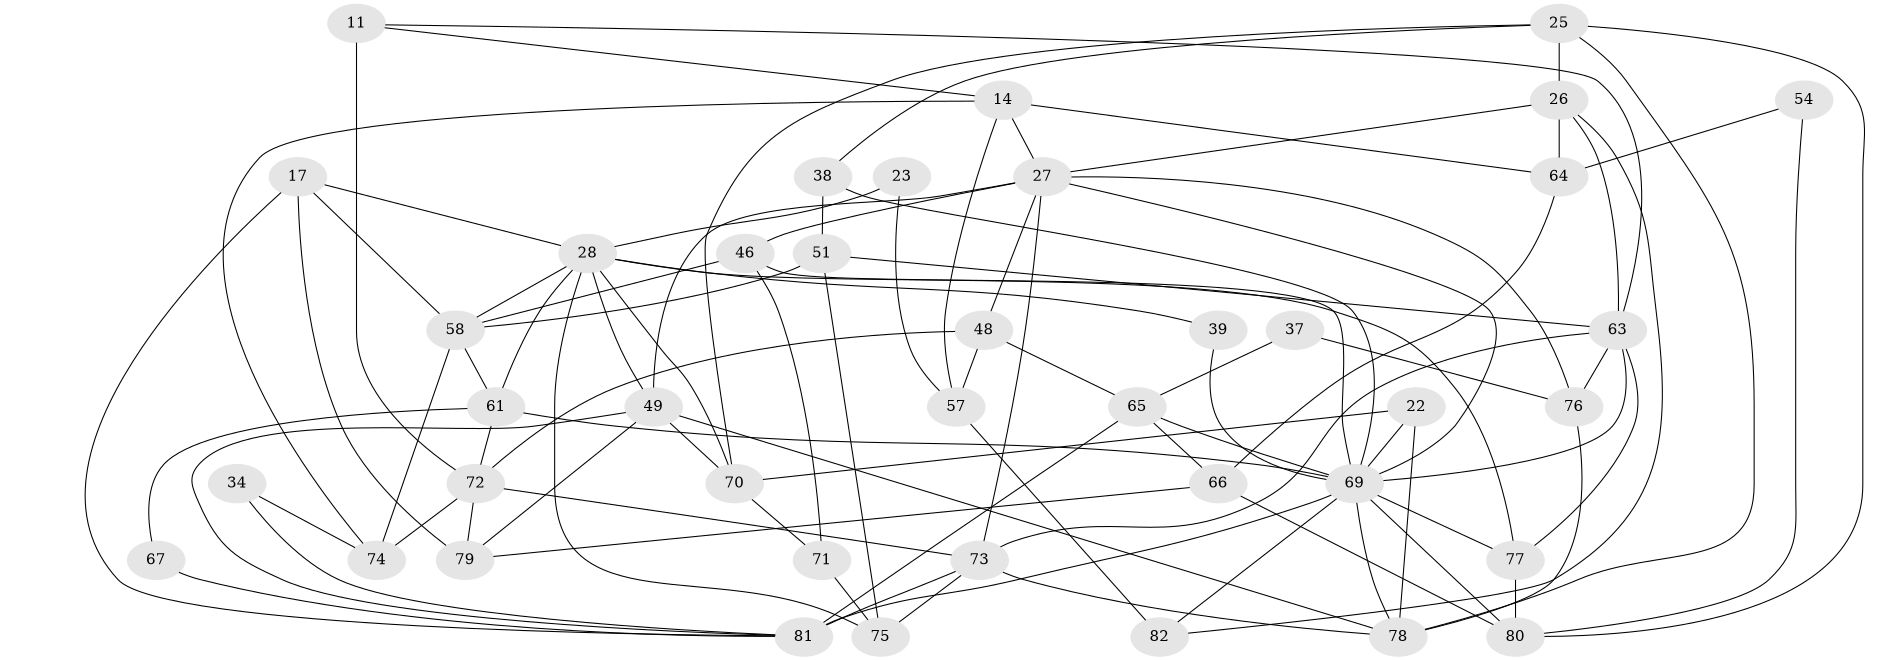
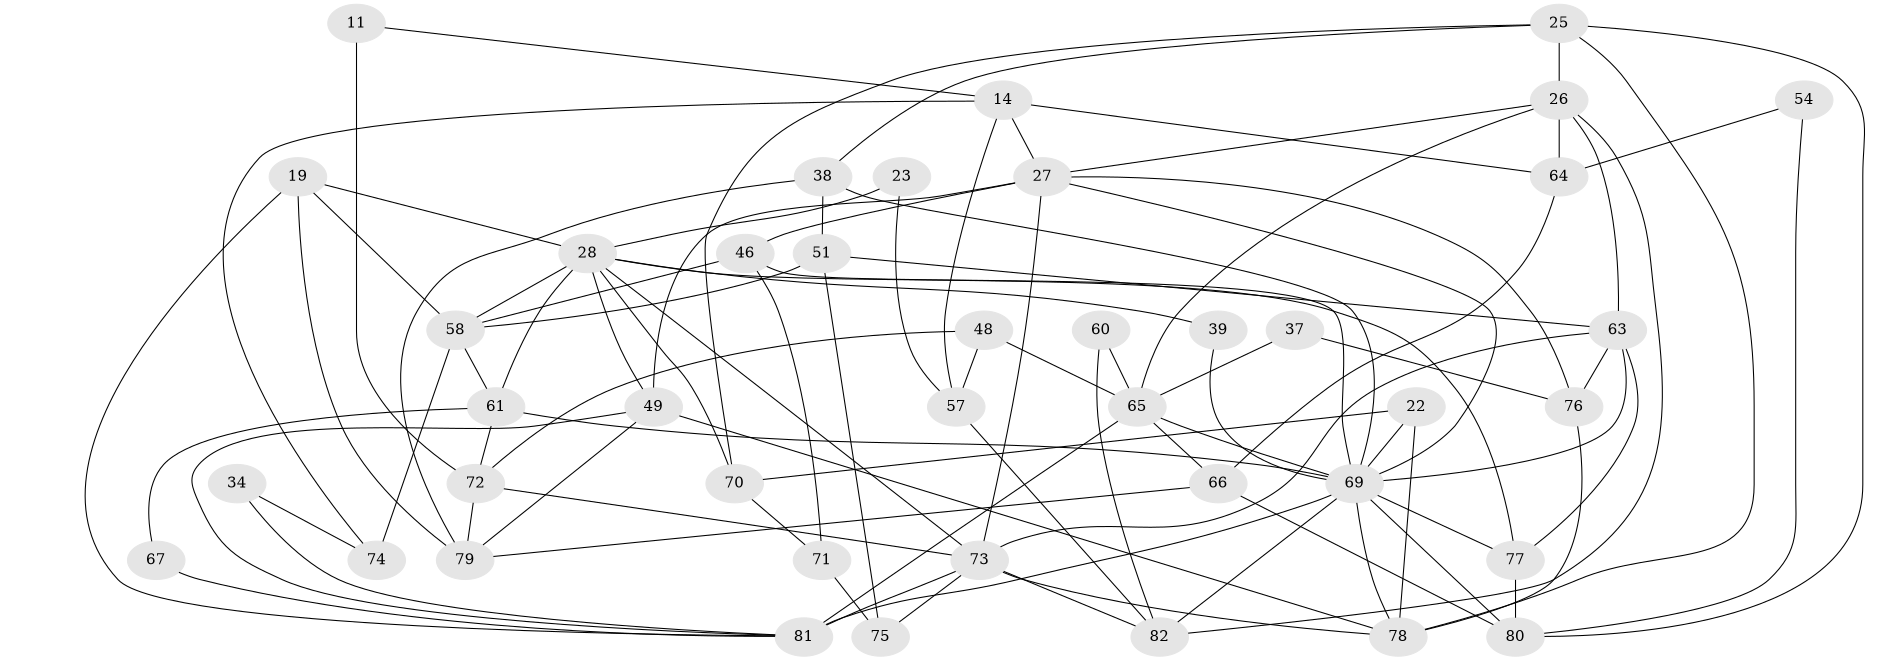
edge "11" -- "63": removed
node "17": label "17" -> "19"
edge "26" -- "65": added
edge "27" -- "48": removed
edge "38" -- "79": added
node "60": added
edge "49" -- "70": removed
edge "72" -- "74": removed
edge "28" -- "75": now "28" -- "73"
edge "73" -- "82": added
